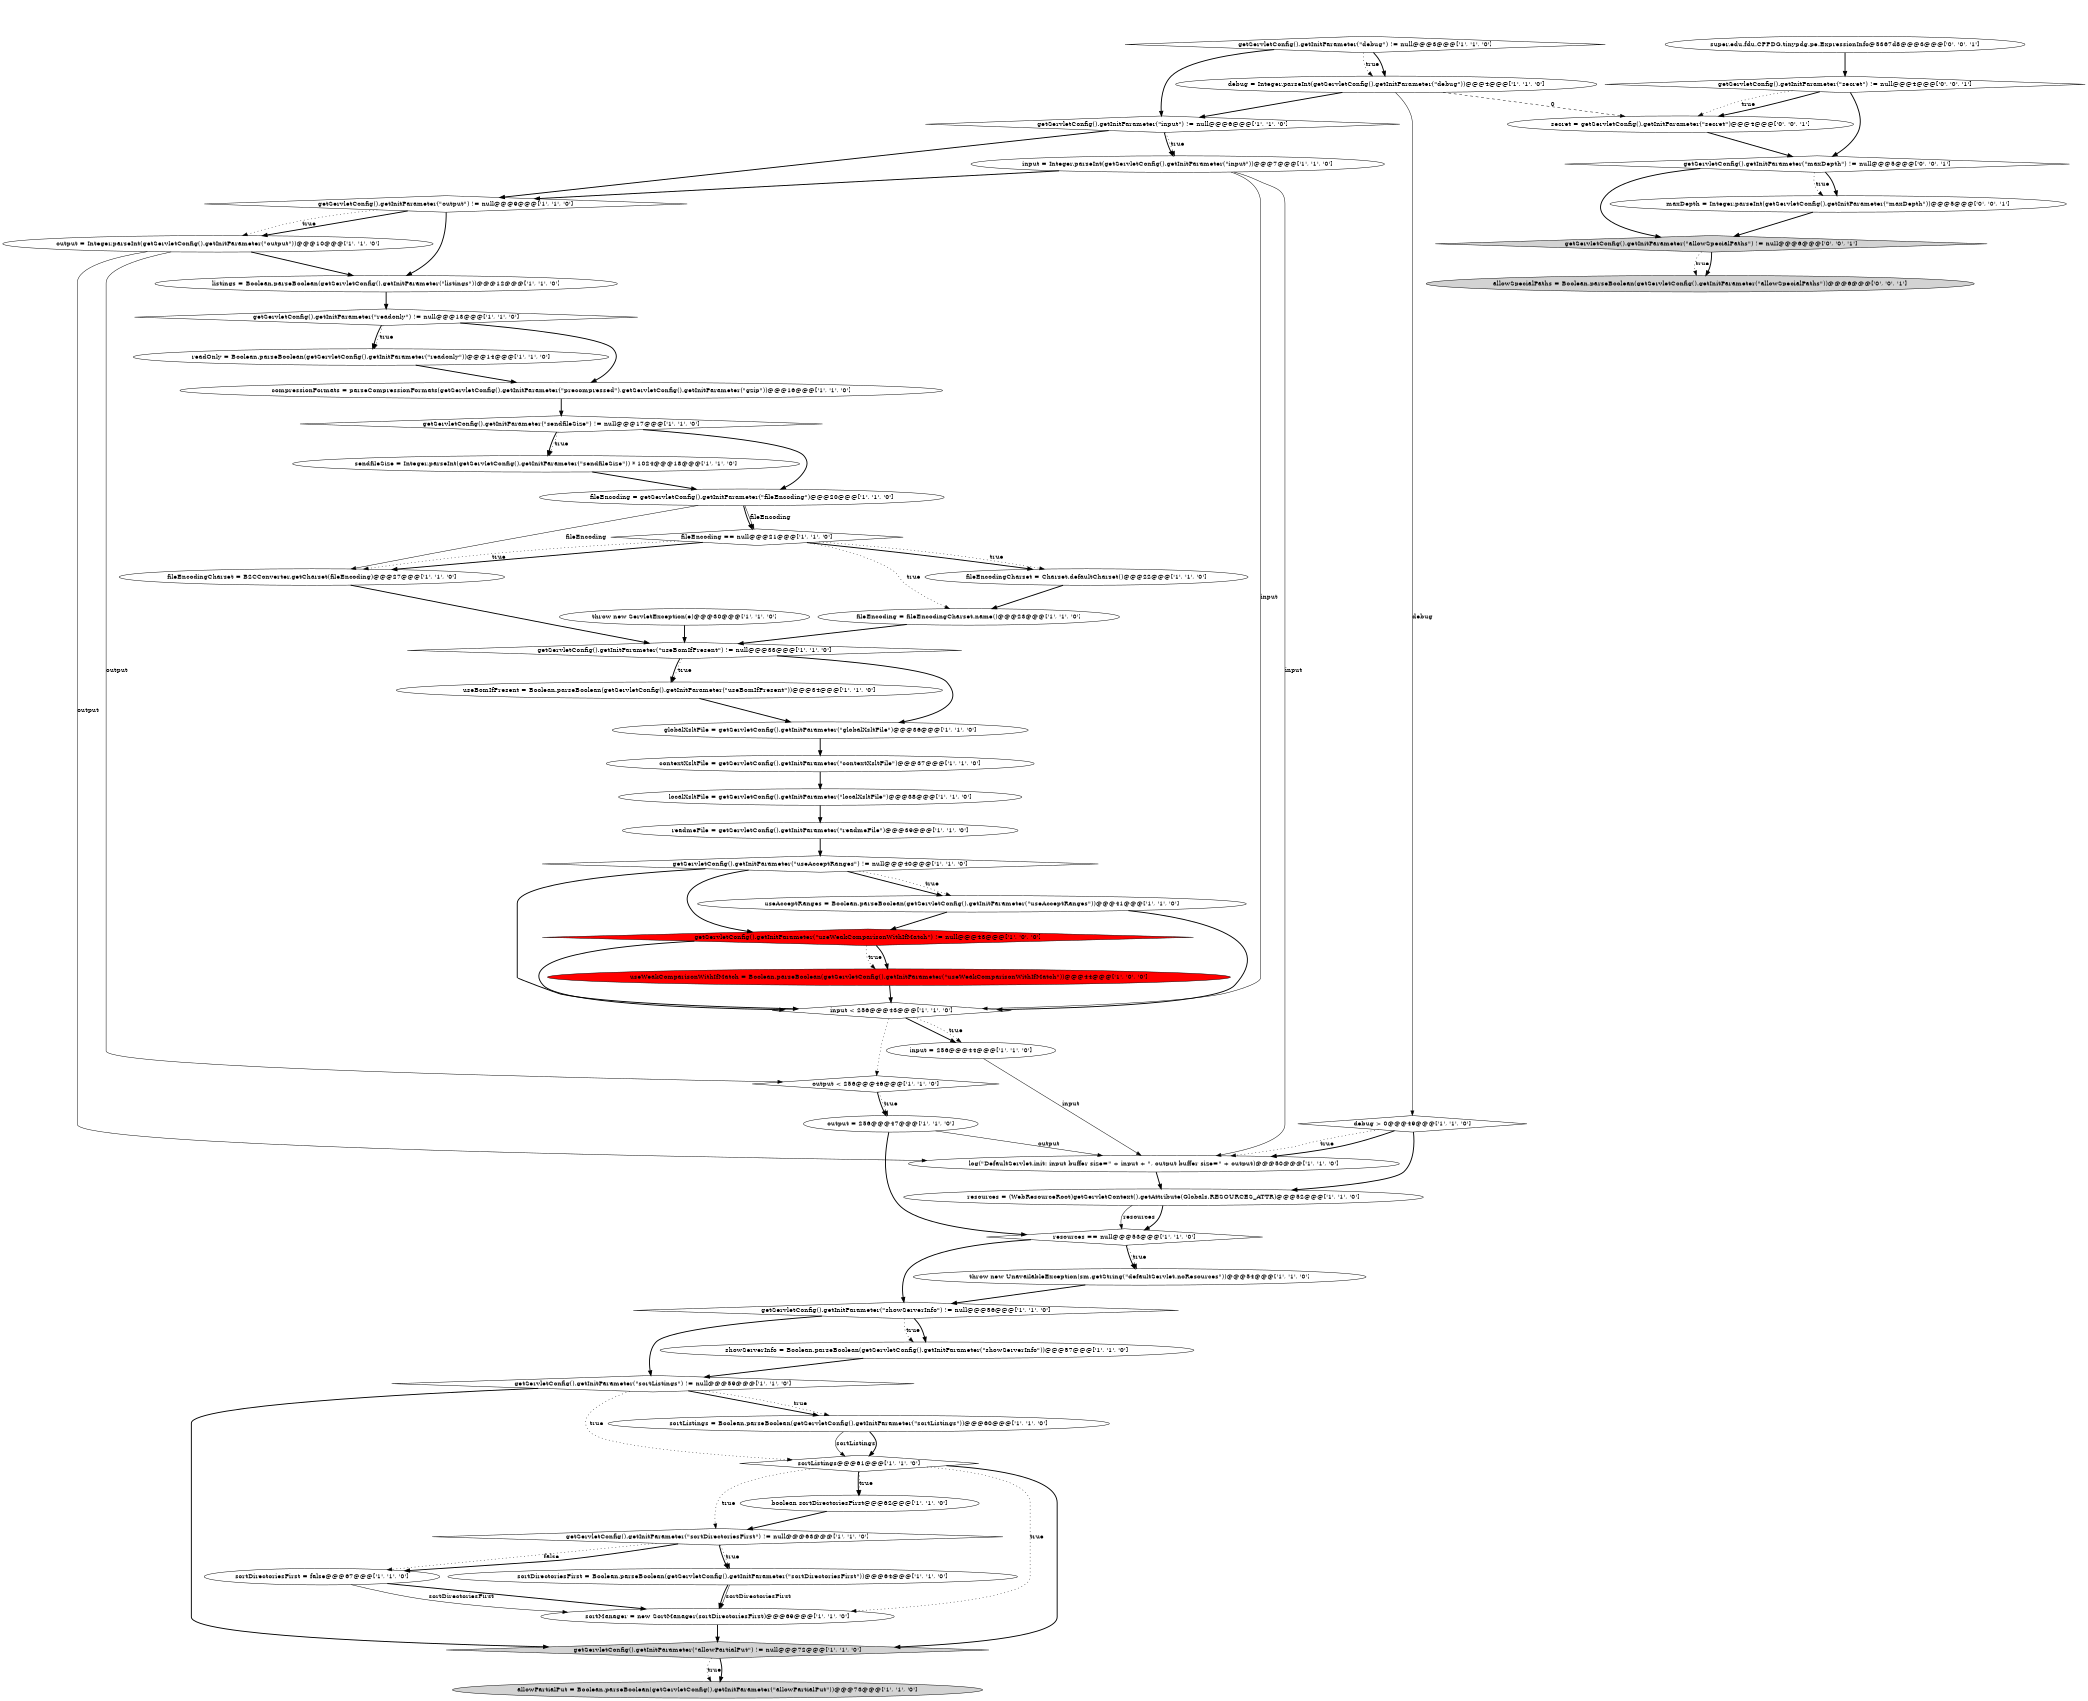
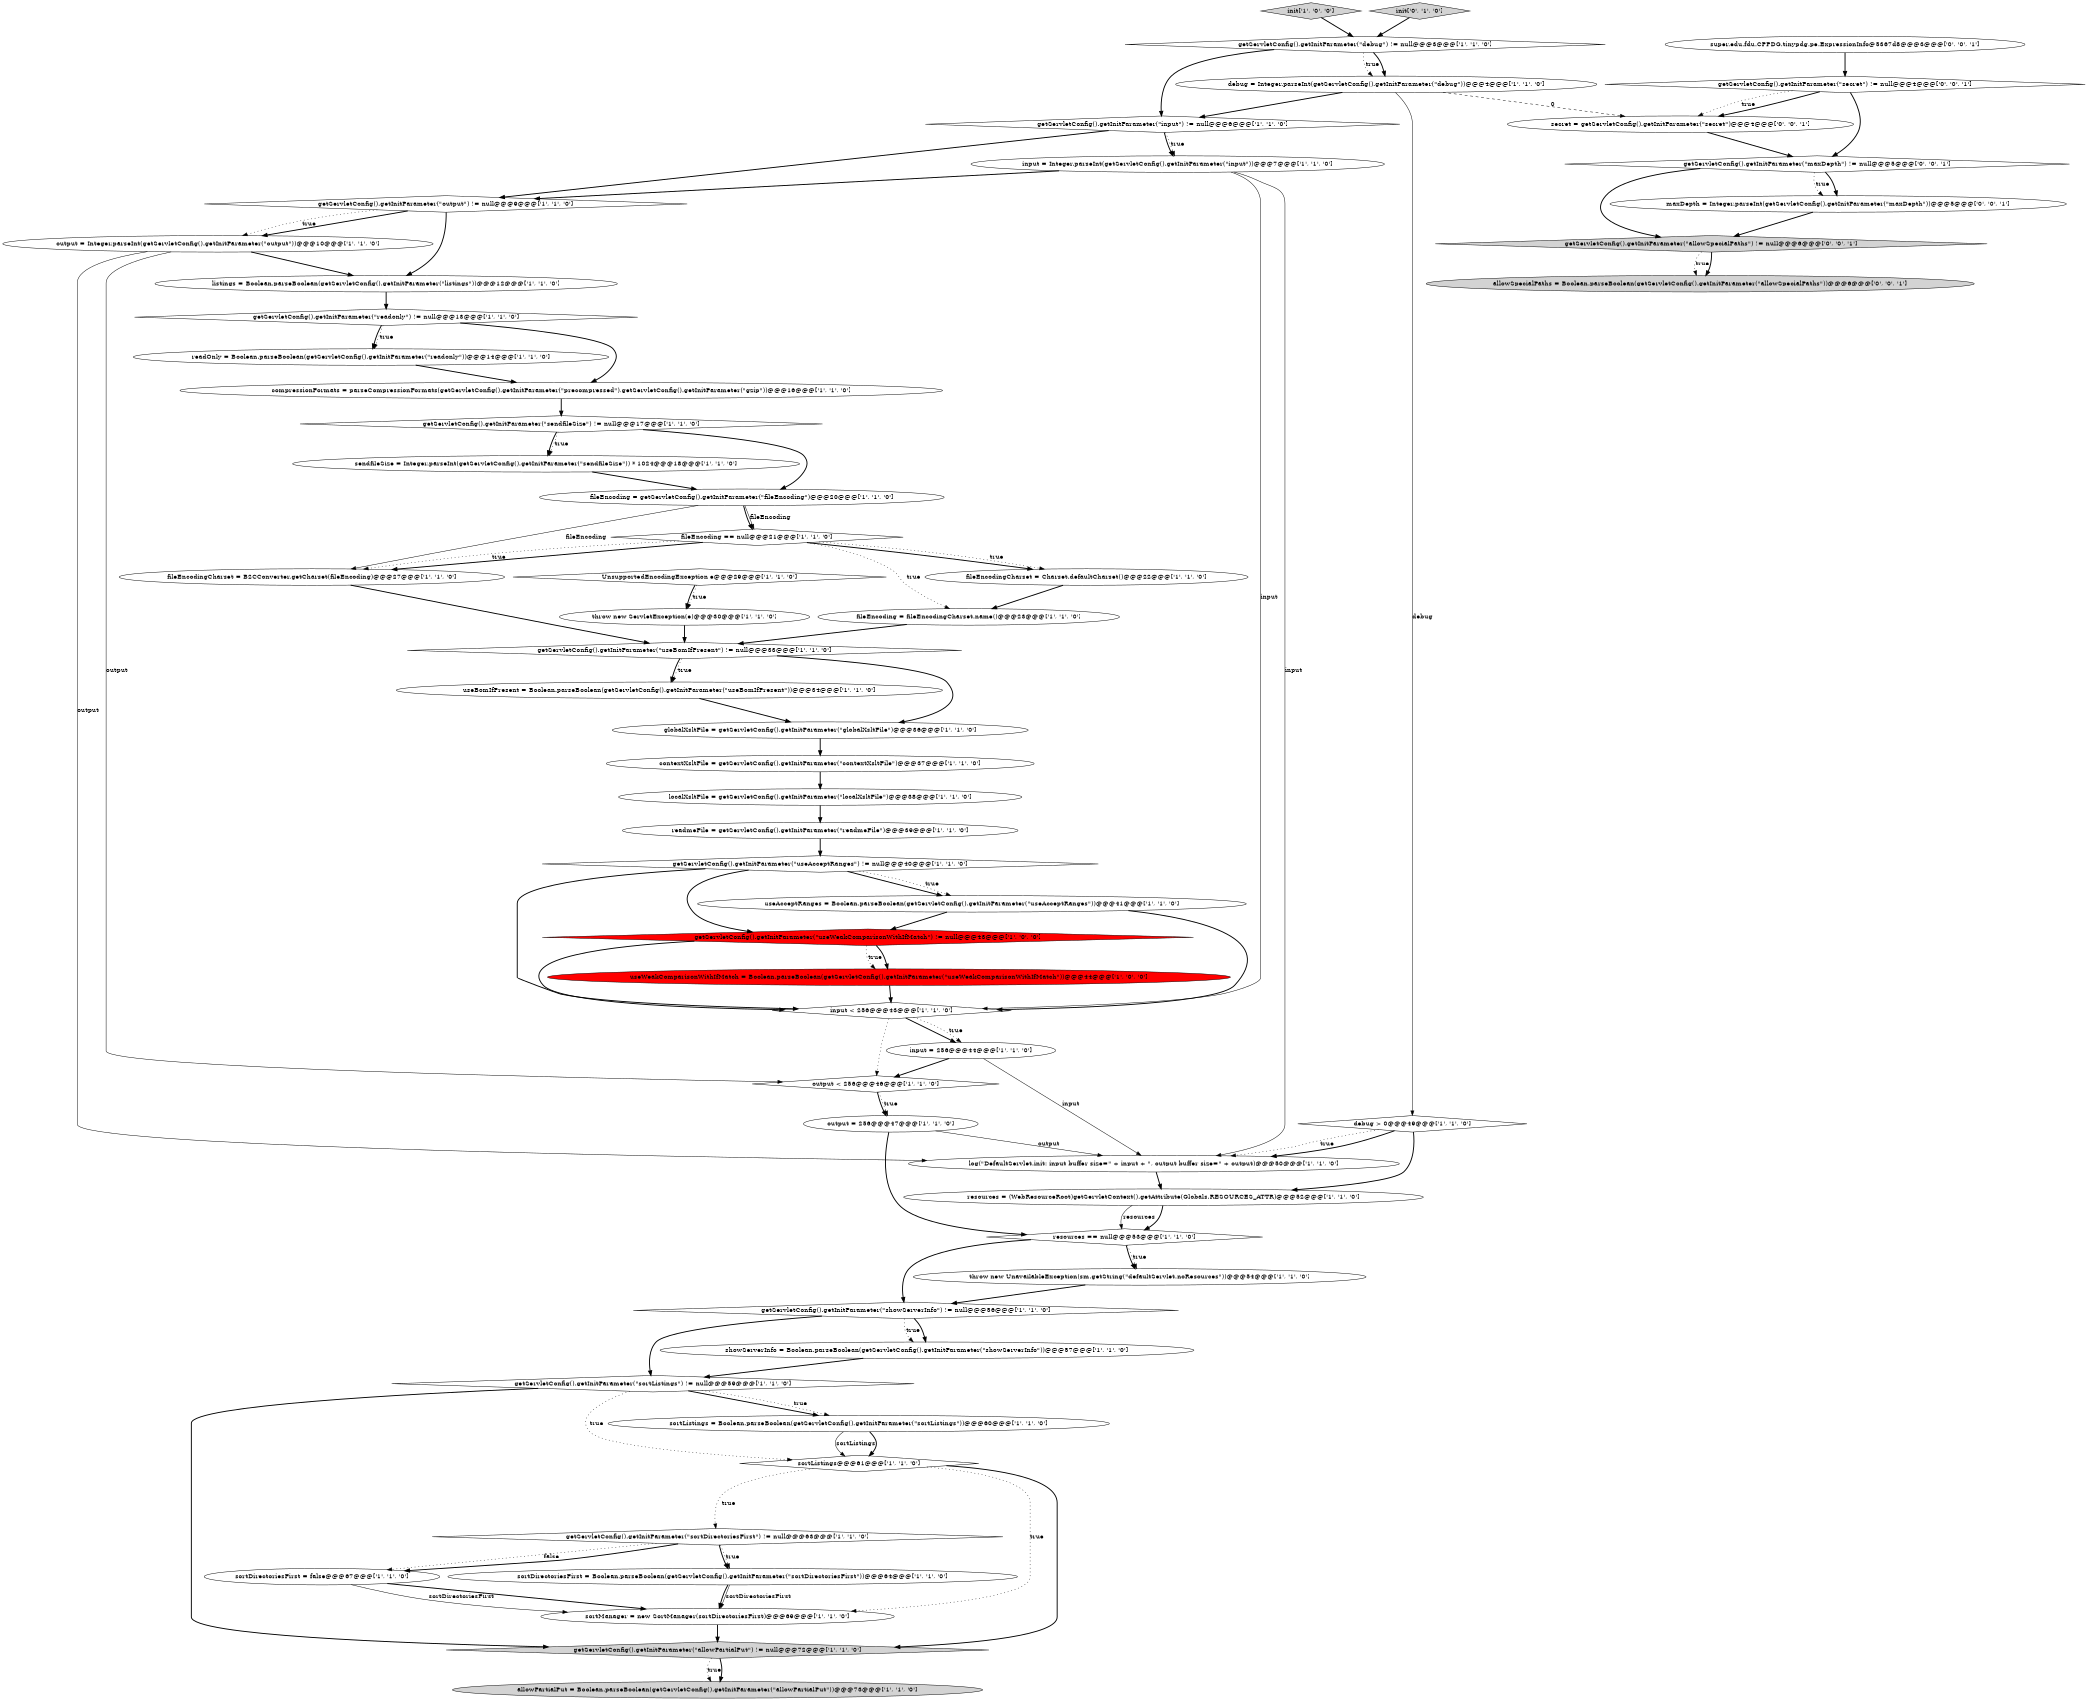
node "init['1', '0', '0']": added
node "init['0', '1', '0']": added
node "UnsupportedEncodingException e@@@29@@@['1', '1', '0']": added
edge "input = 256@@@44@@@['1', '1', '0']" -> "output < 256@@@46@@@['1', '1', '0']": added
node "boolean sortDirectoriesFirst@@@62@@@['1', '1', '0']": removed
